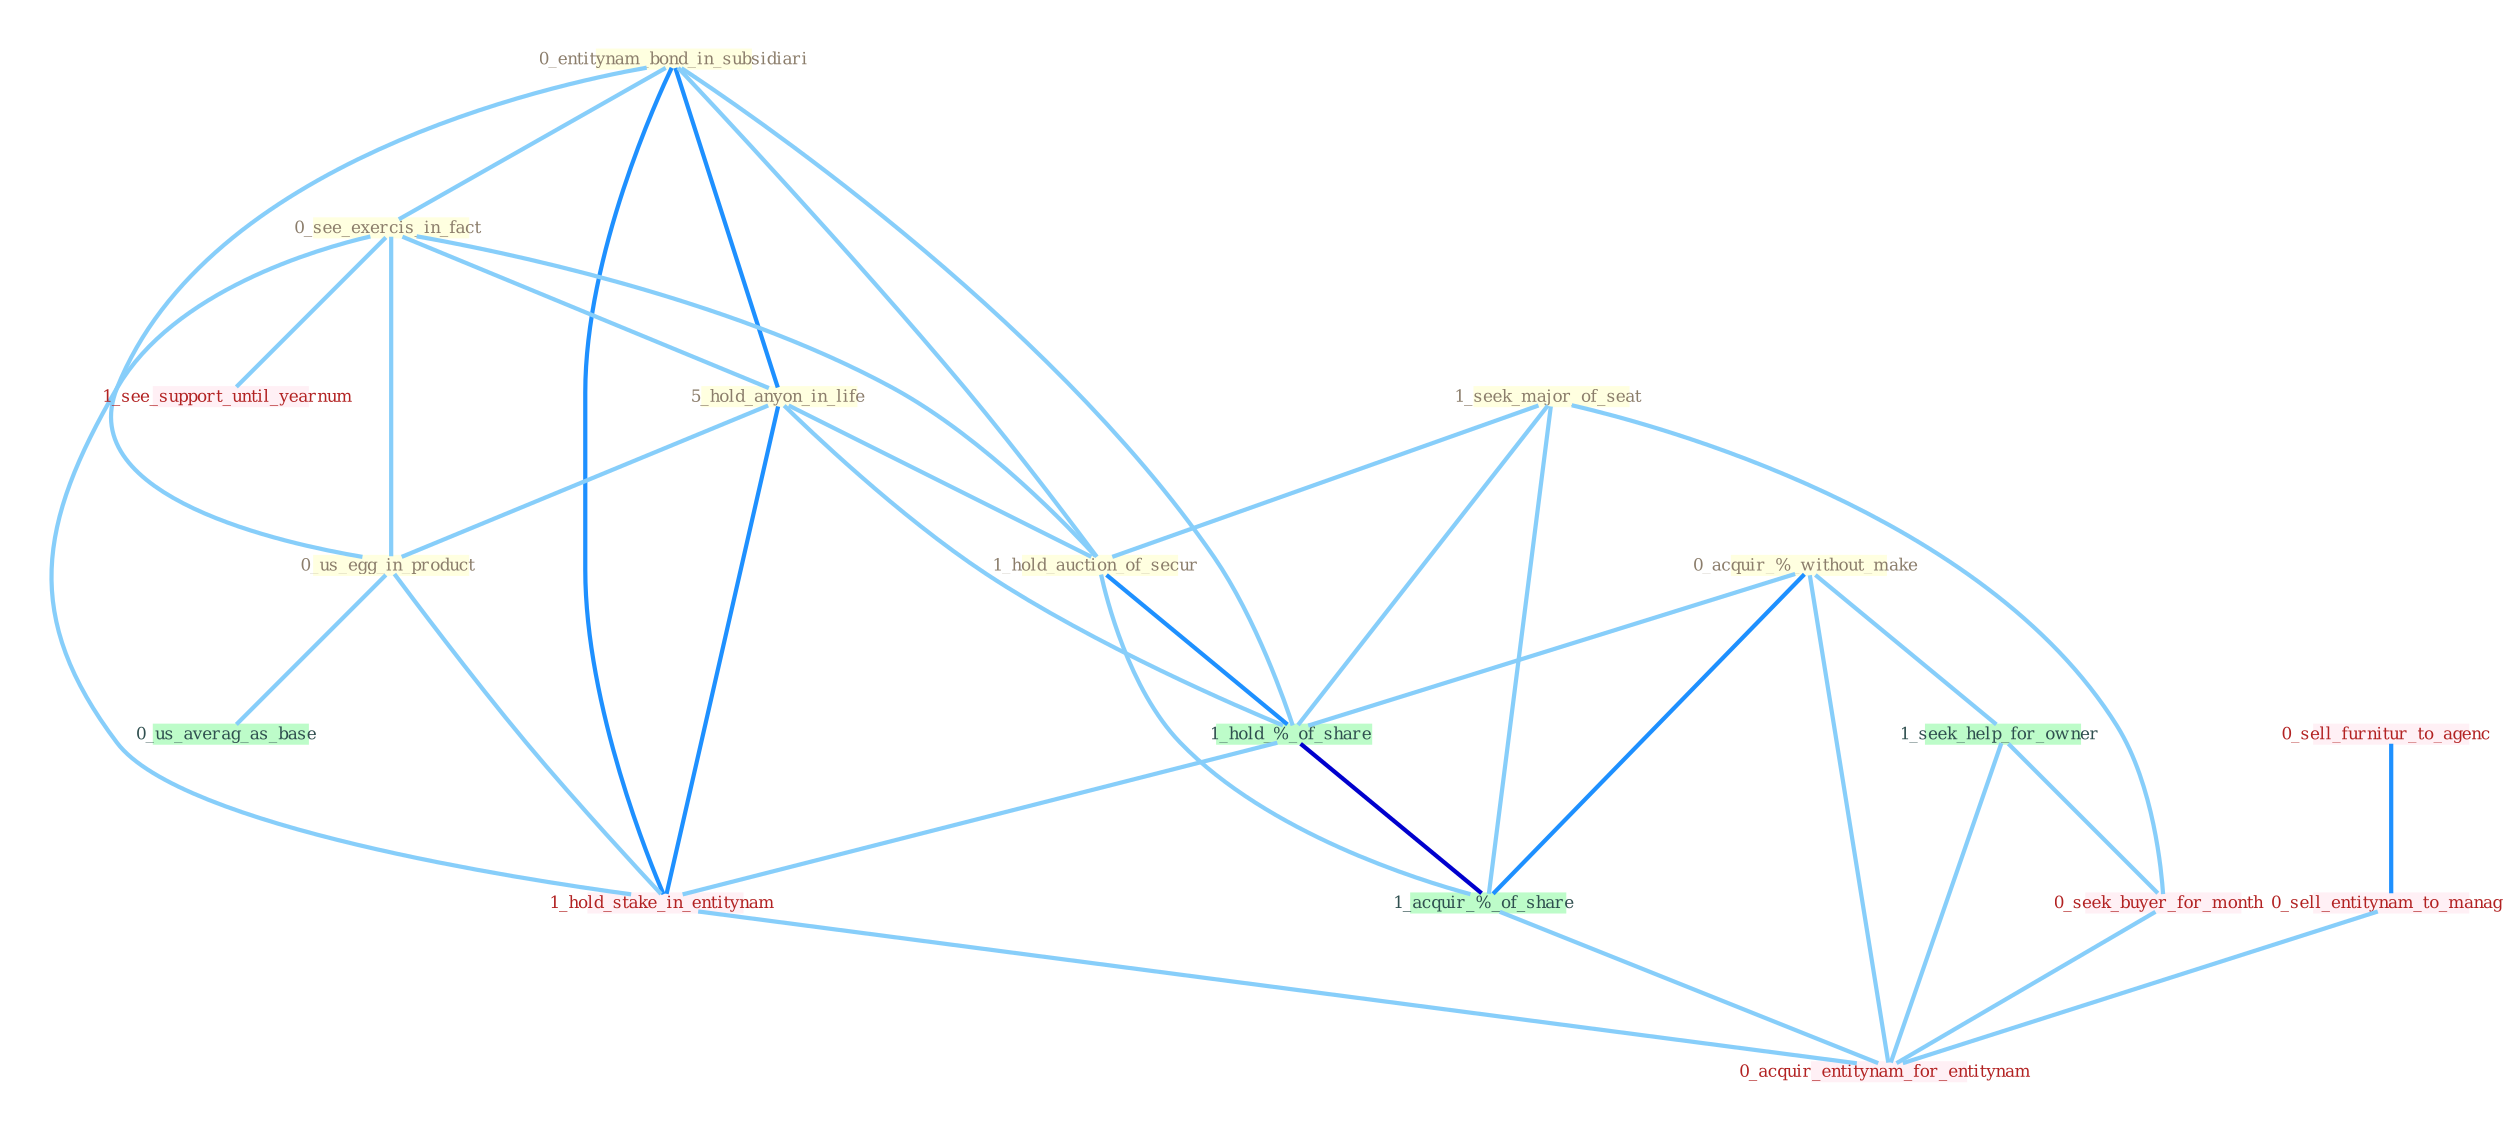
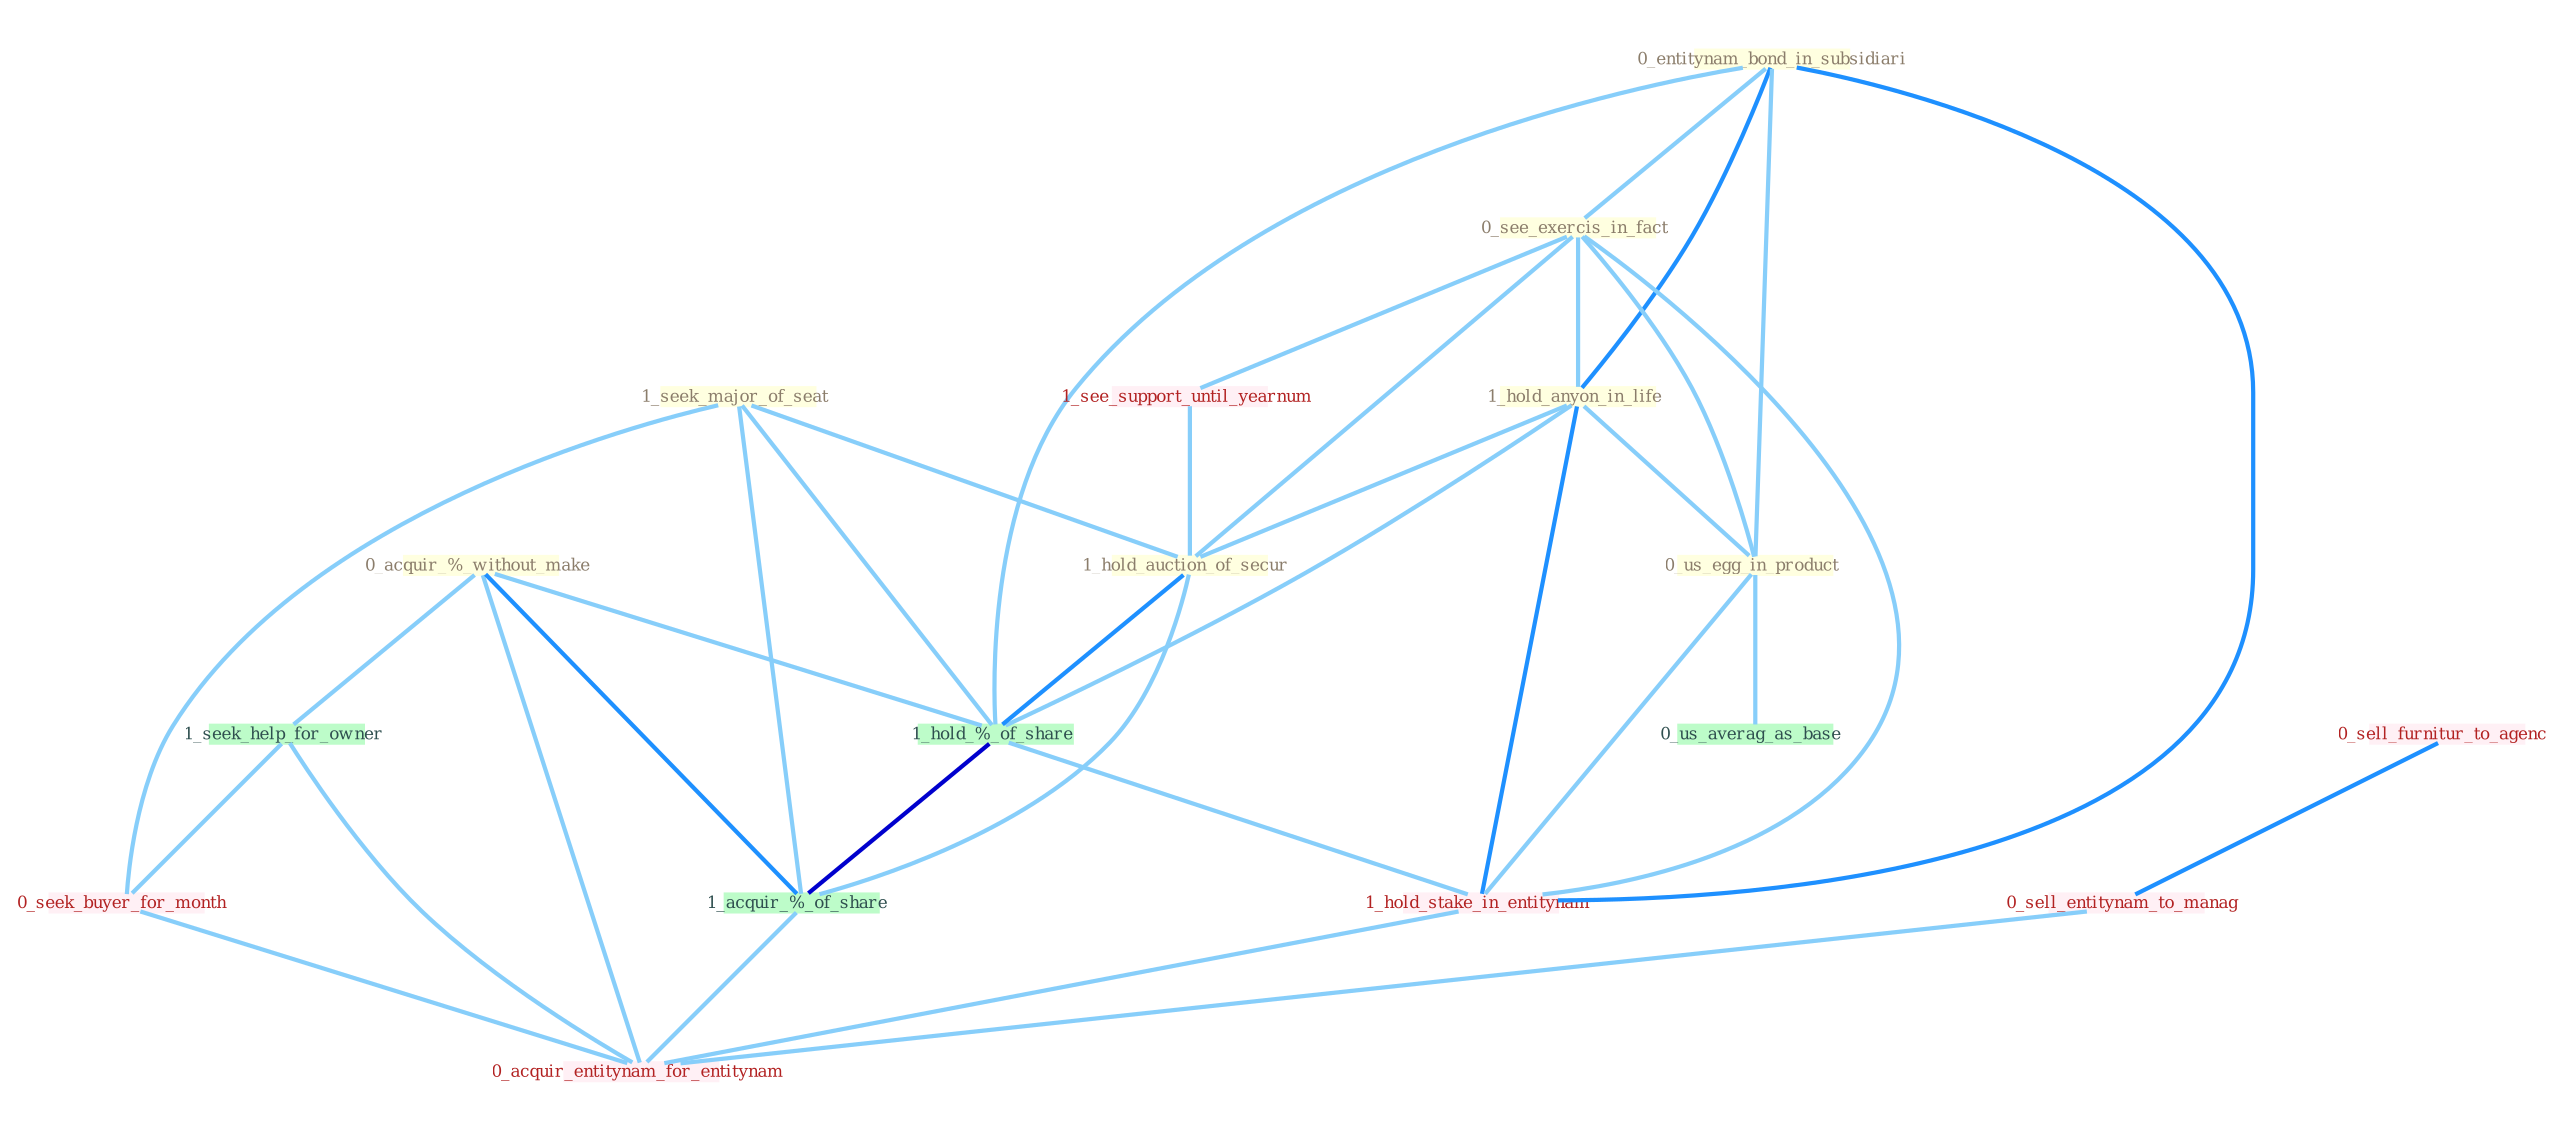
edge "0_entitynam_bond_in_subsidiari" -- "1_hold_auction_of_secur": now "1_see_support_until_yearnum" -- "1_hold_auction_of_secur"
node "5_hold_anyon_in_life": label "5_hold_anyon_in_life" -> "1_hold_anyon_in_life"
